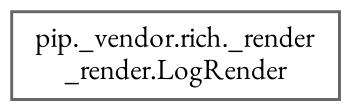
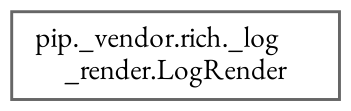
node "pip._vendor.rich._render _render.LogRender": label "pip._vendor.rich._render _render.LogRender" -> "pip._vendor.rich._log _render.LogRender"
